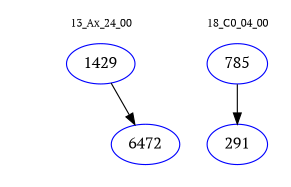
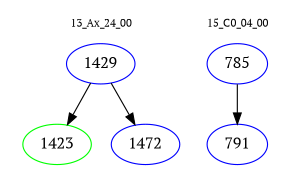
cluster "18_C0_04_00": label "18_C0_04_00" -> "15_C0_04_00"
node "1423": added
node "6472": label "6472" -> "1472"
node "291": label "291" -> "791"
